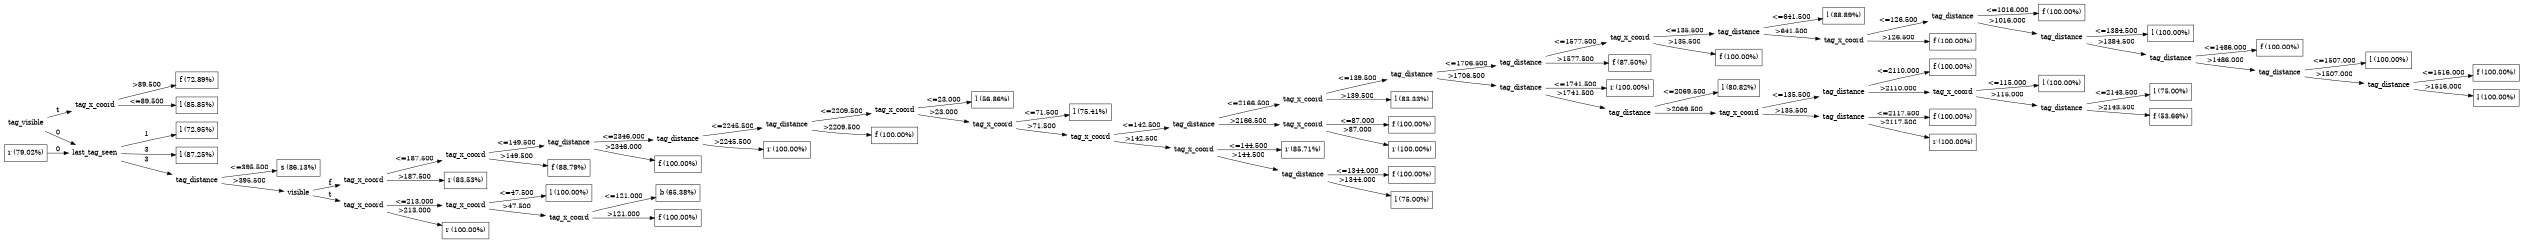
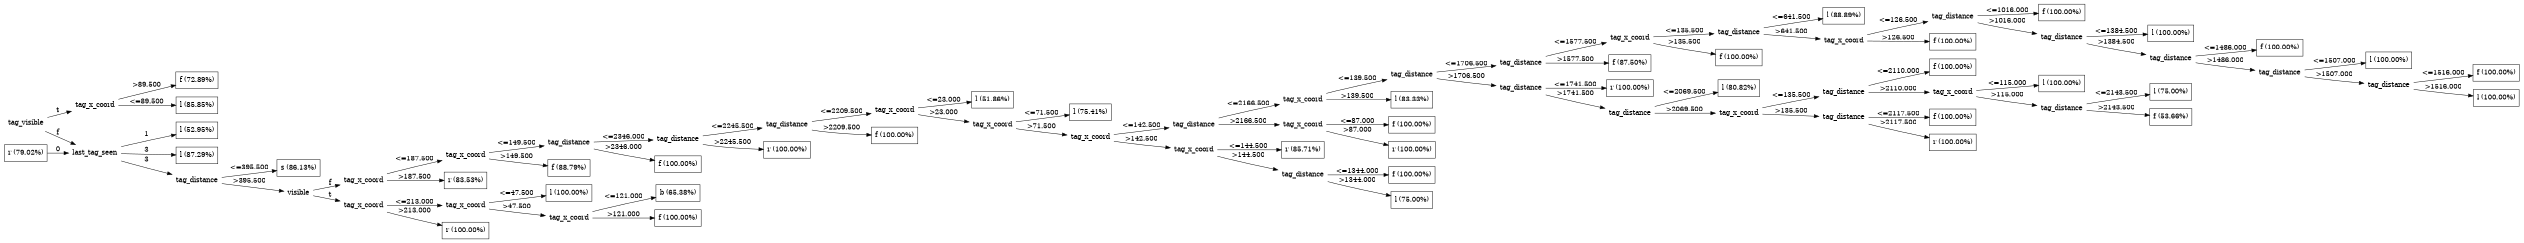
node "l (56.86%)": label "l (56.86%)" -> "l (51.86%)"
node "l (72.95%)": label "l (72.95%)" -> "l (52.95%)"
edge "tag_visible" -> "last_tag_seen": label "0" -> "f"
node "l (87.25%)": label "l (87.25%)" -> "l (87.29%)"
